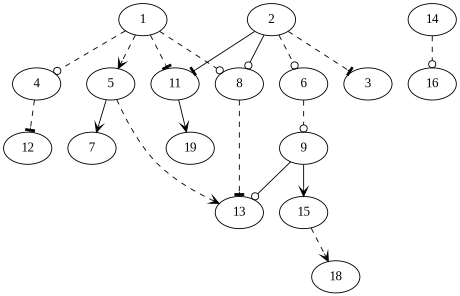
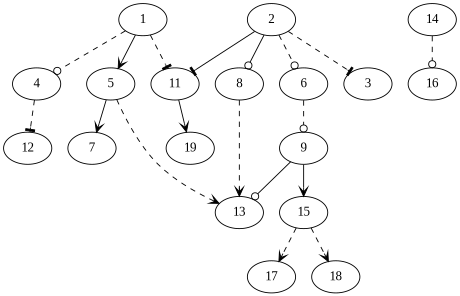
edge "1" -> "5": style dashed -> solid
edge "1" -> "8": removed
edge "8" -> "13": arrowhead tee -> vee
node "17": added
